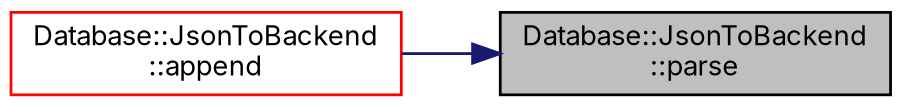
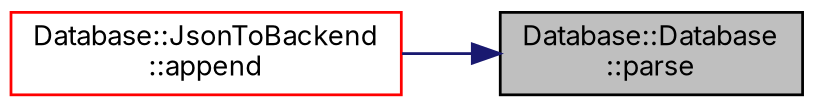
node "Database::JsonToBackend ::parse": label "Database::JsonToBackend ::parse" -> "Database::Database ::parse"
